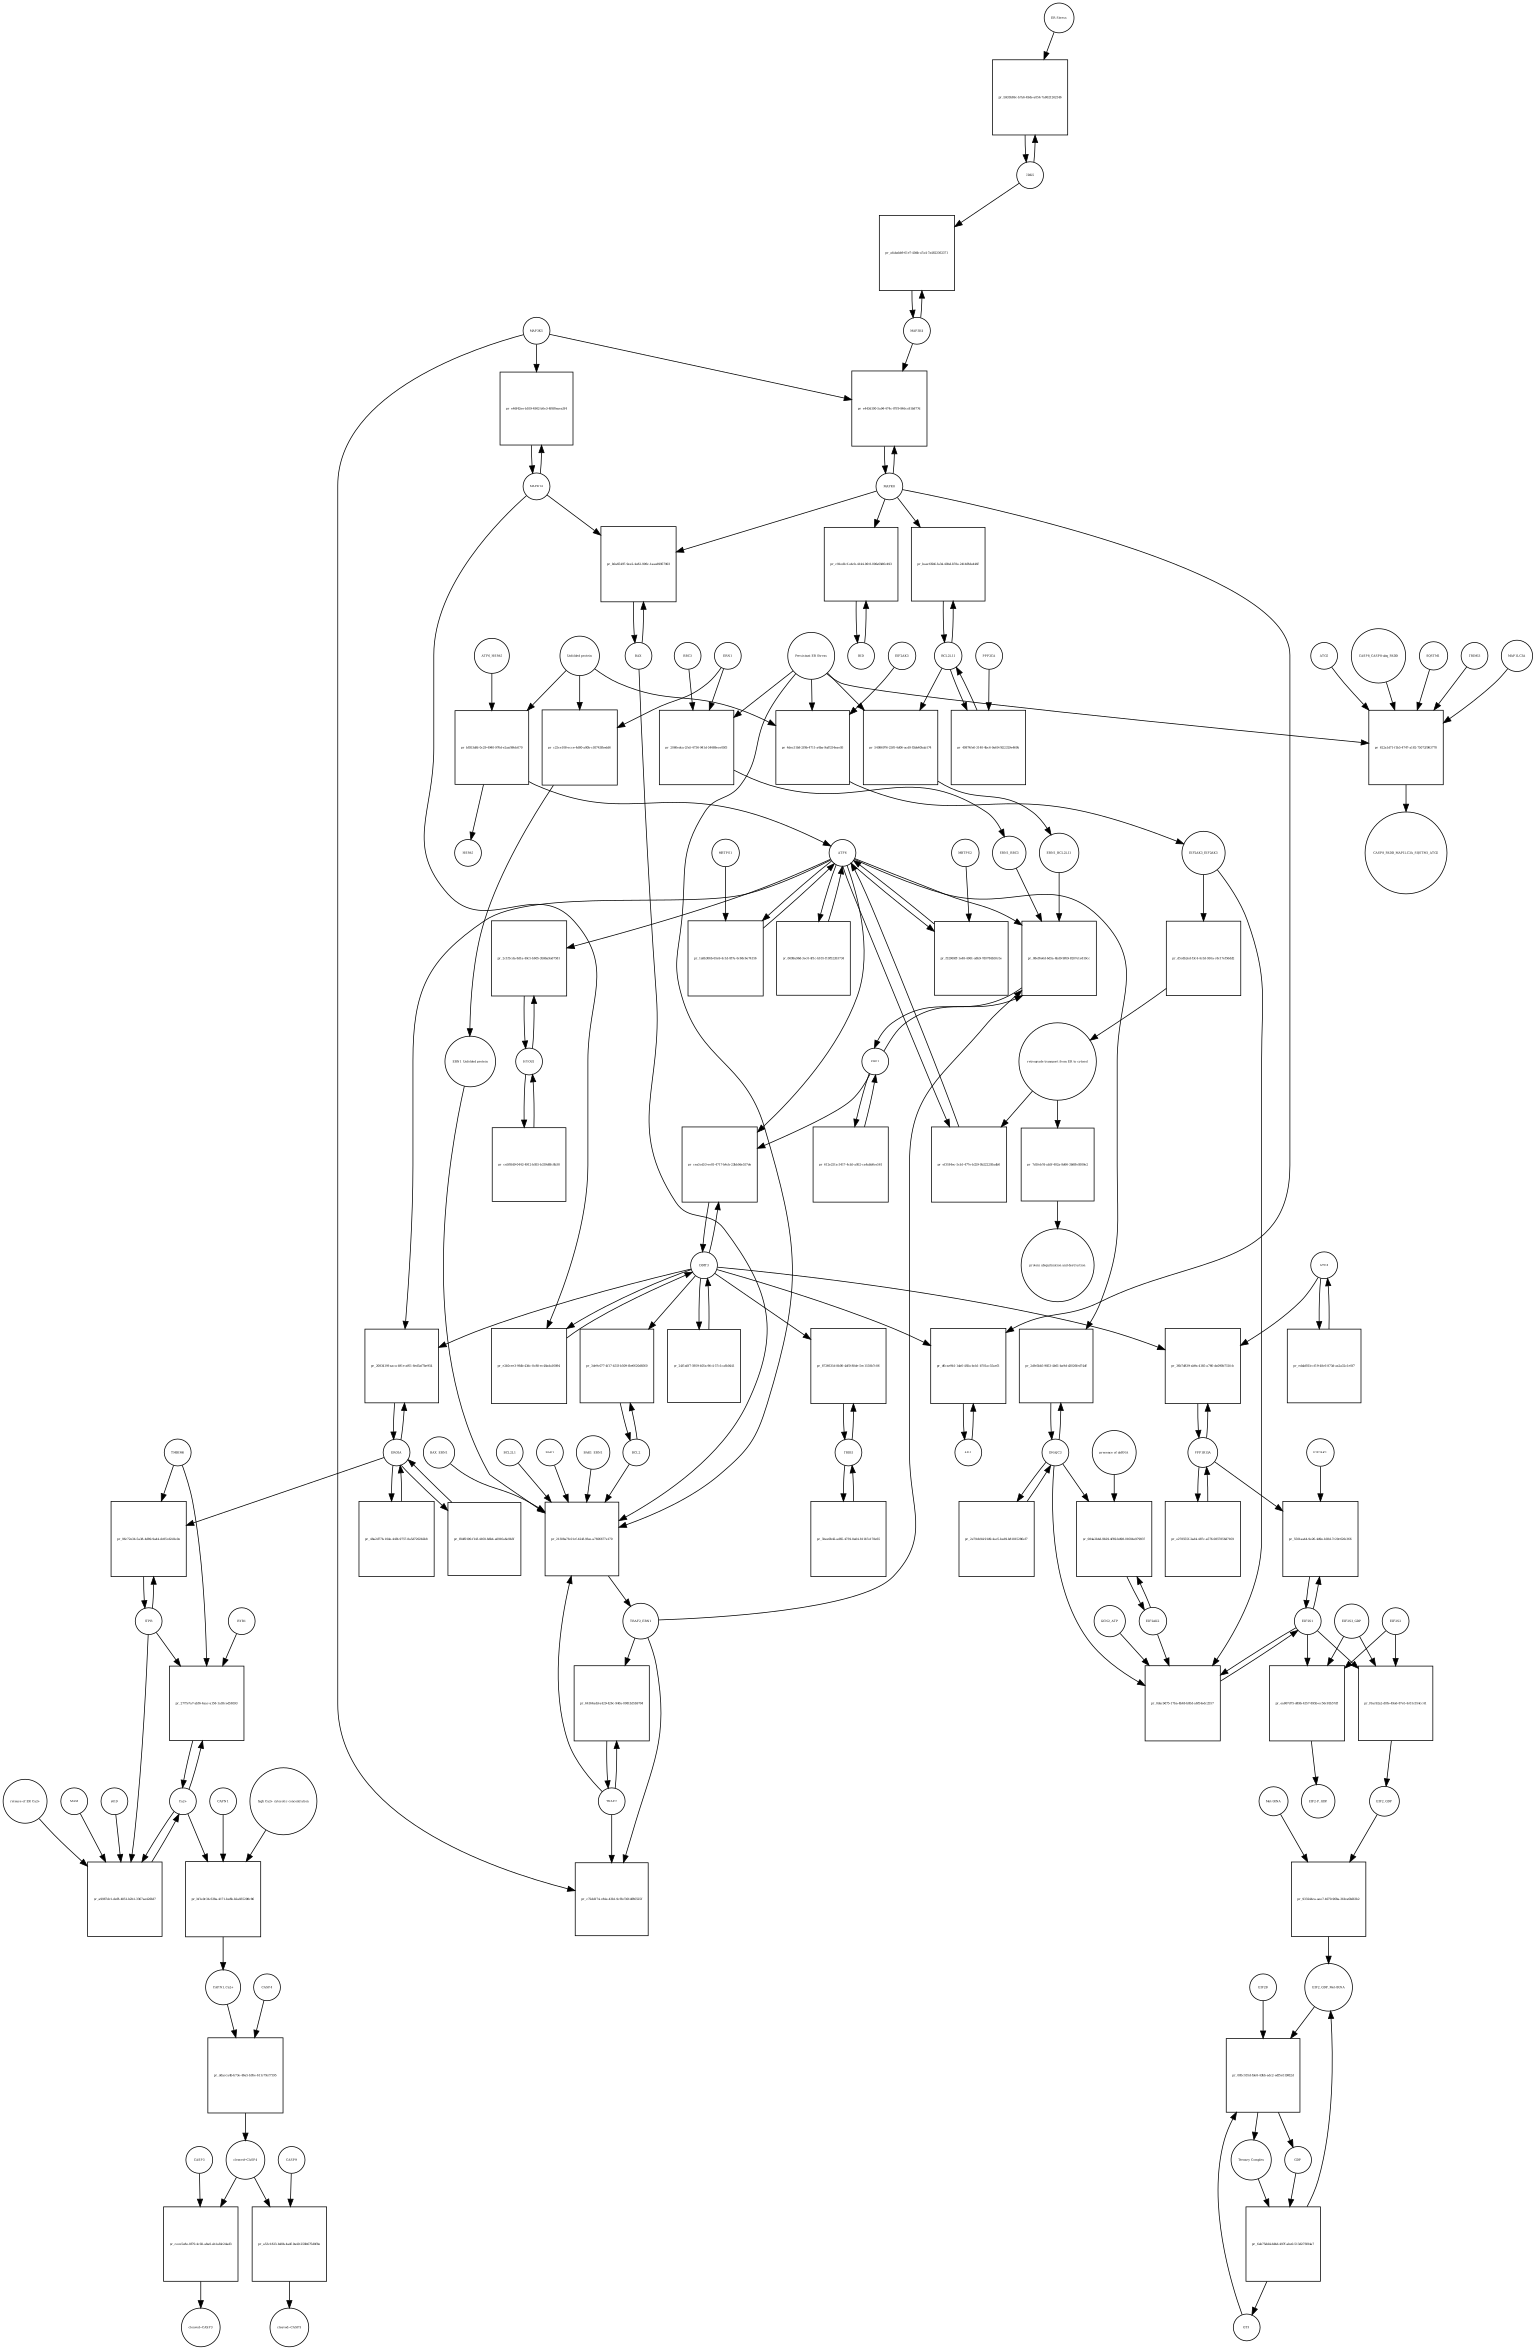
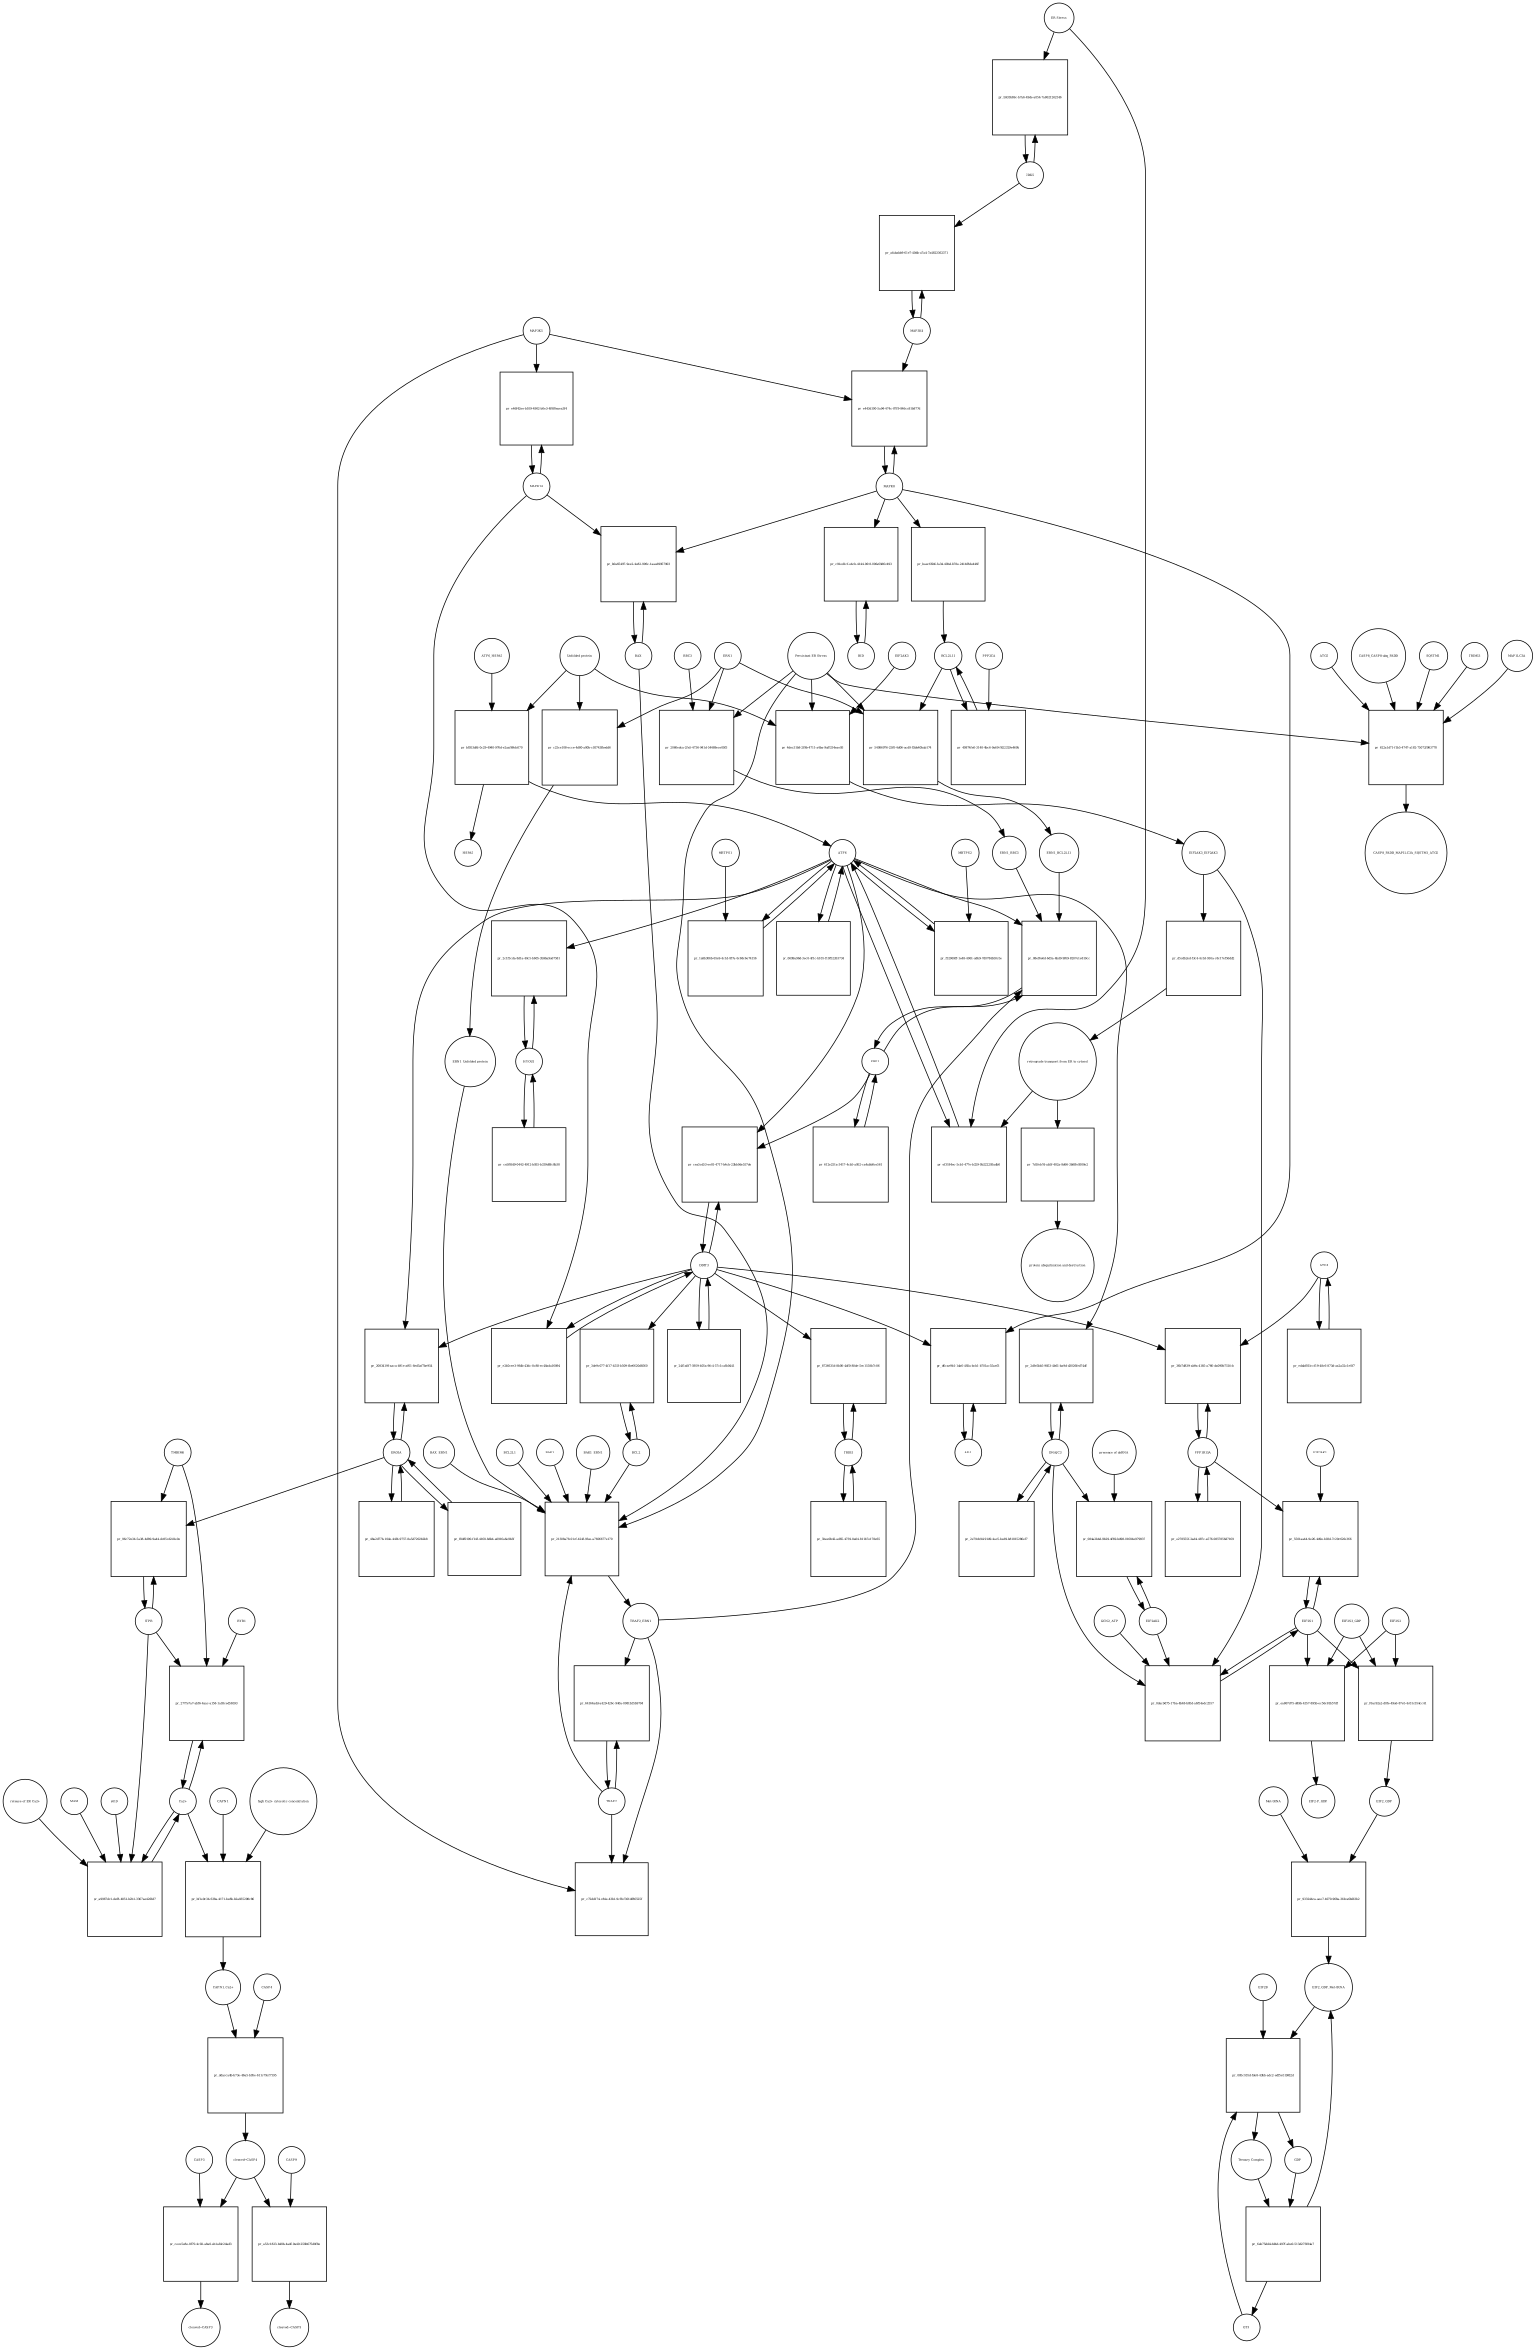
edge "ER Stress" -> "pr_ef3184ec-5cb1-477e-b329-0b222293adb0": added
edge "BCL2L11" -> "pr_baec66b6-fa34-40bd-b78e-2414f8de446f": removed
edge "ERN1" -> "pr_54086976-25f0-4d06-acd0-f5bb40bab174": added
